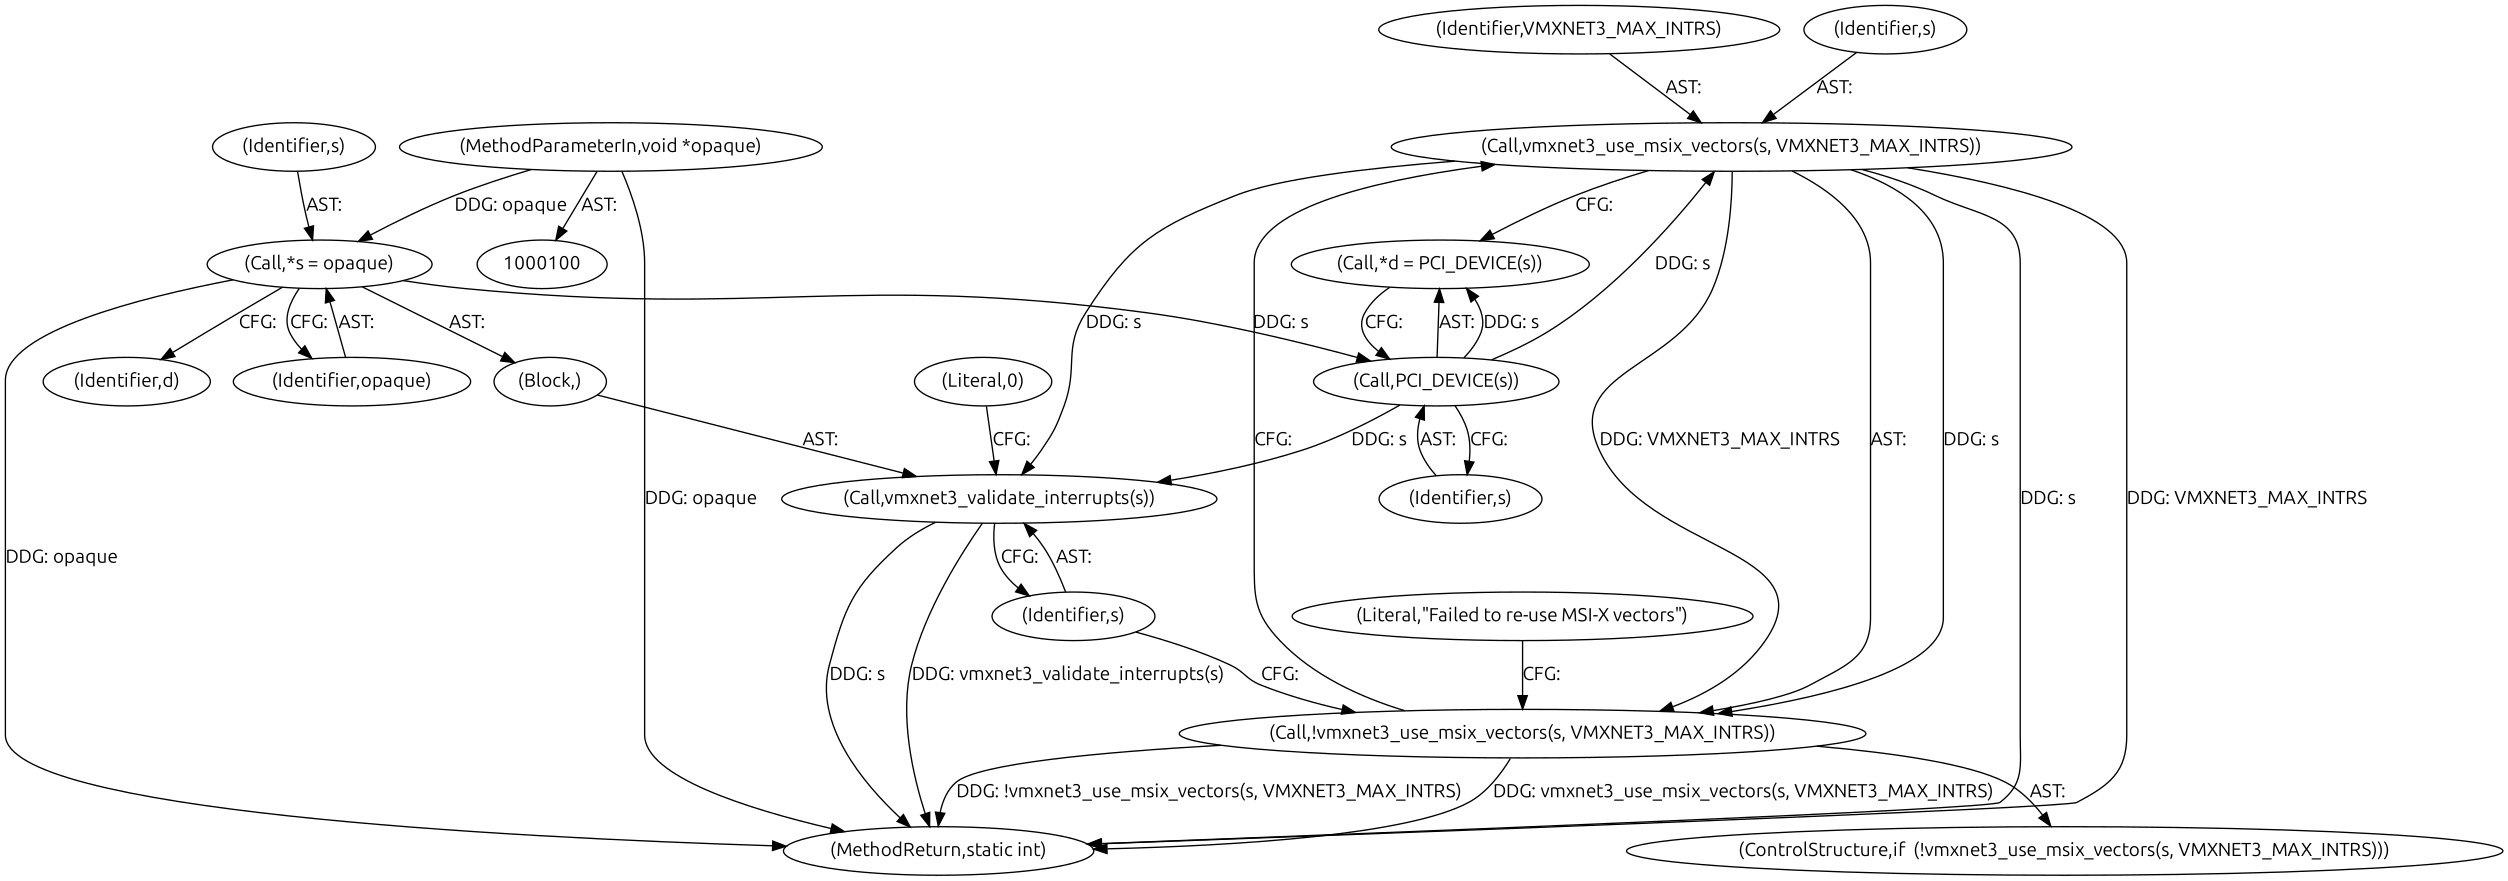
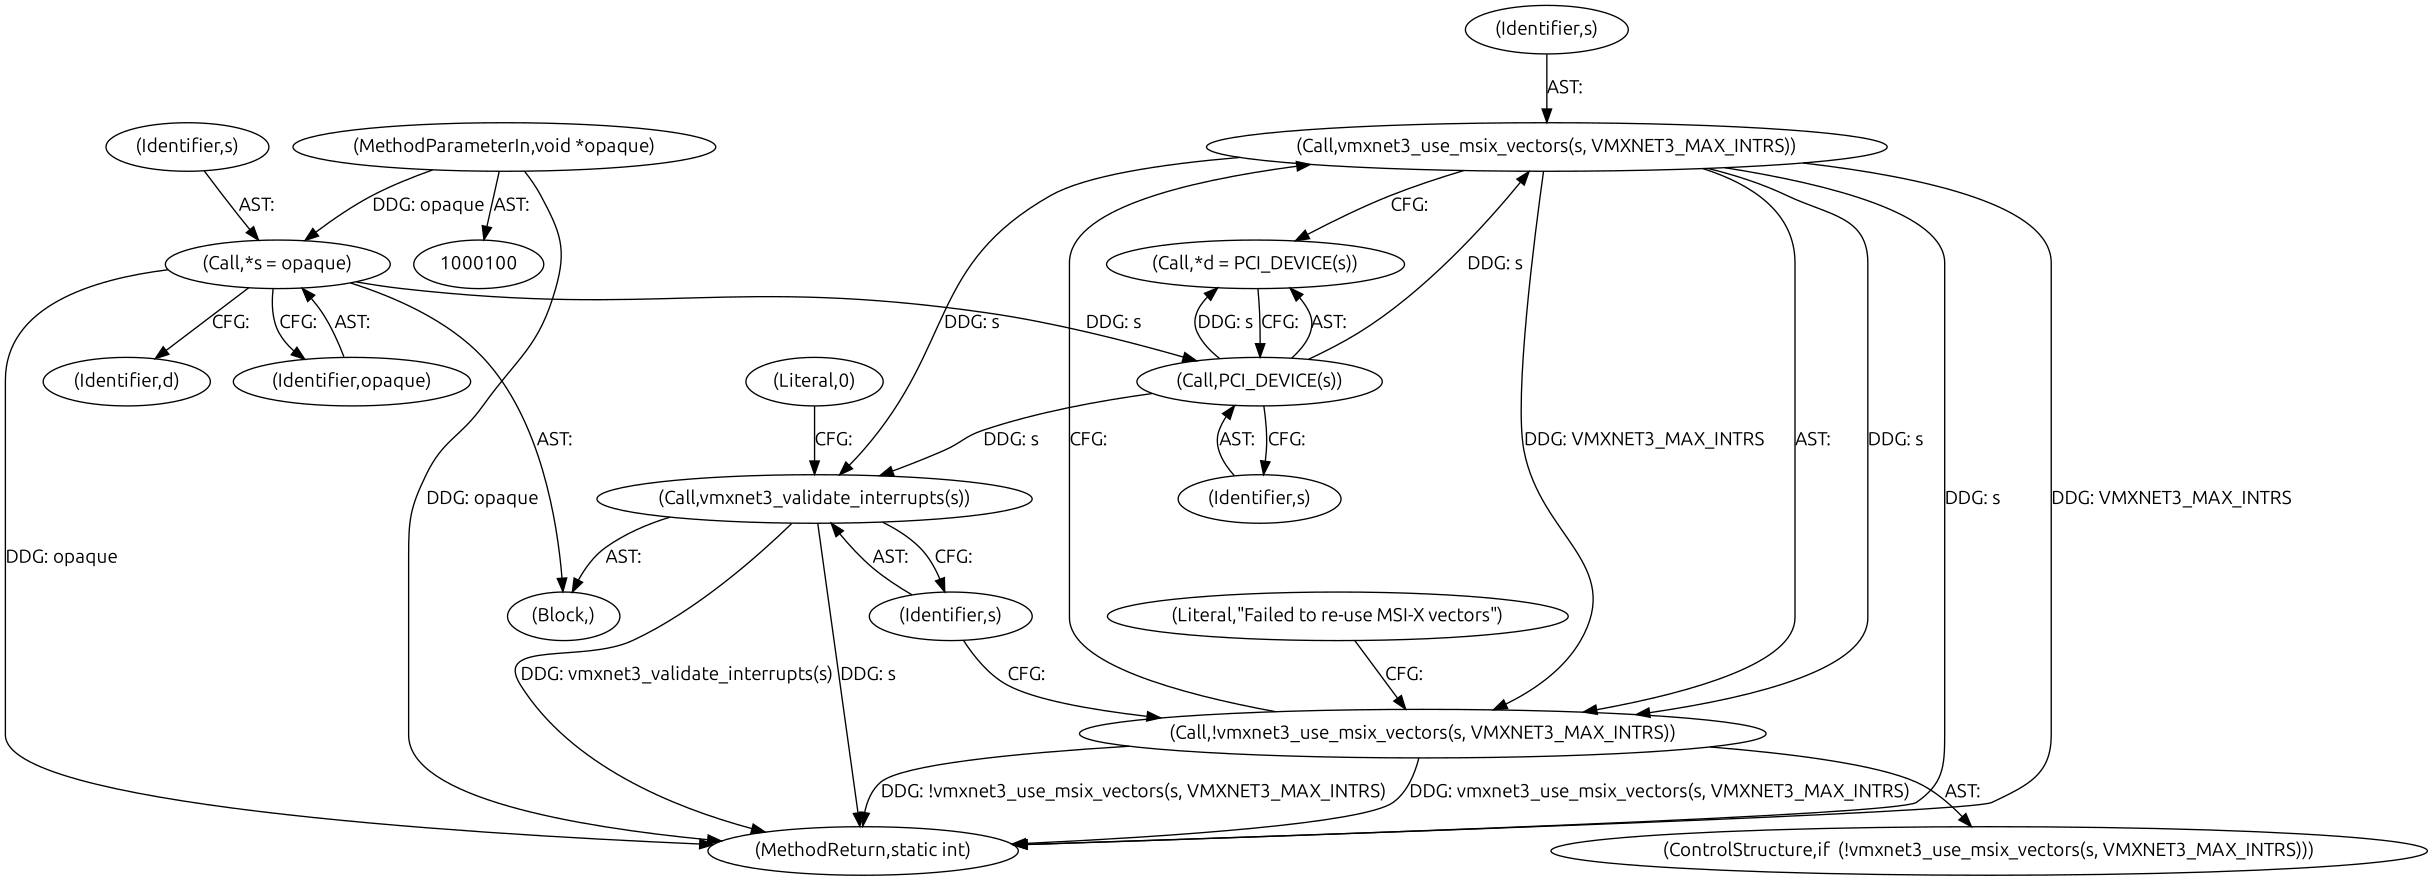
node "(Identifier,VMXNET3_MAX_INTRS)": removed
edge "(Block,)" -> "(Call,vmxnet3_validate_interrupts(s))": reversed
